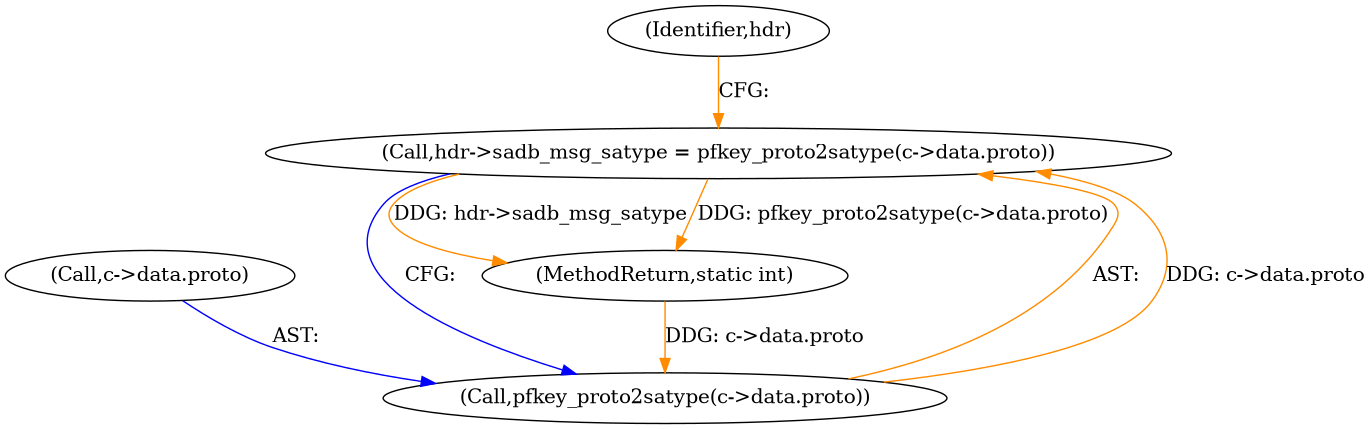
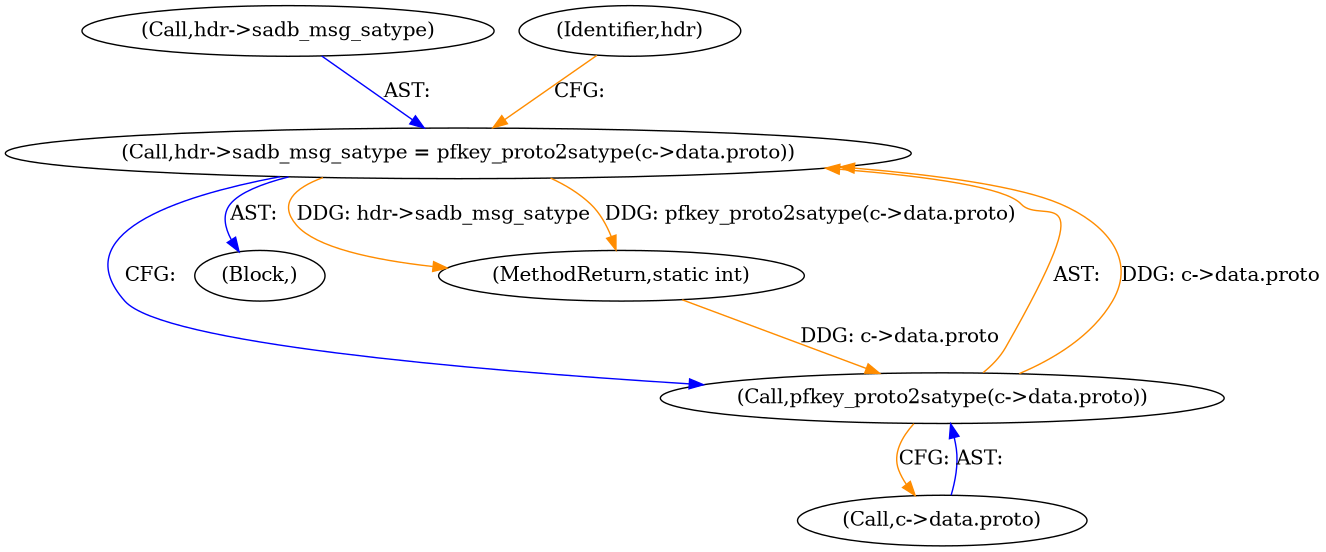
node "(Call,hdr->sadb_msg_satype)": added
node "(Block,)": added
edge "(Call,pfkey_proto2satype(c->data.proto))" -> "(Call,c->data.proto)": added, label "CFG:"
